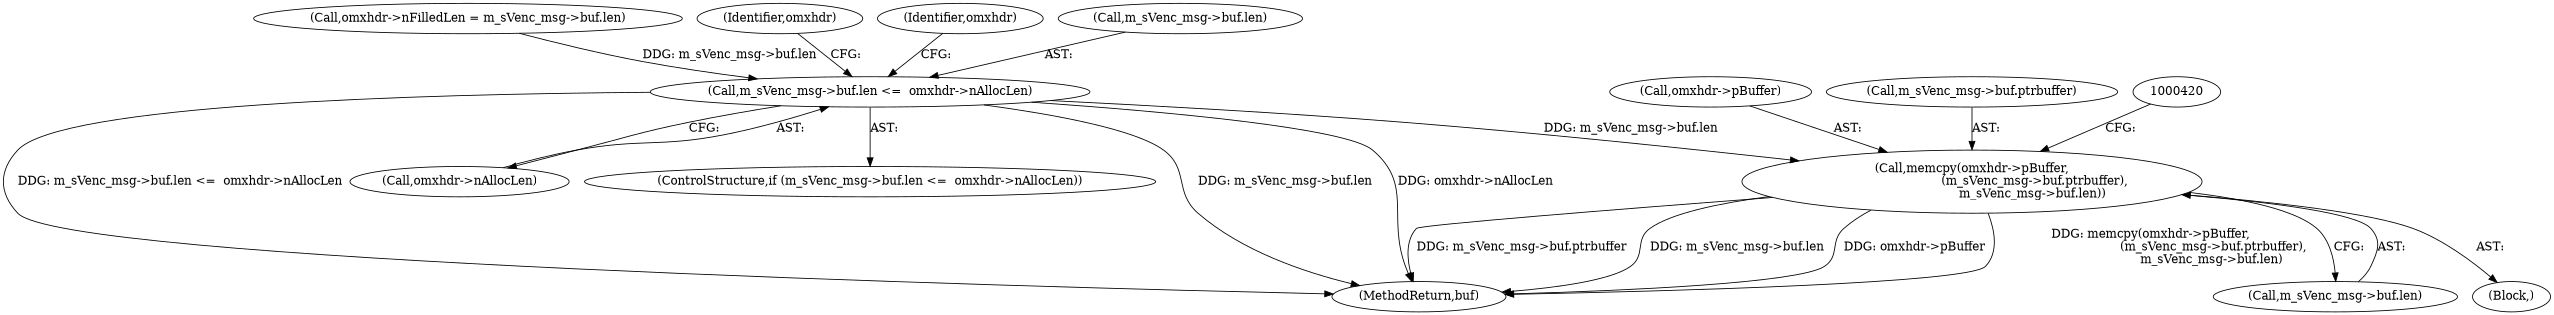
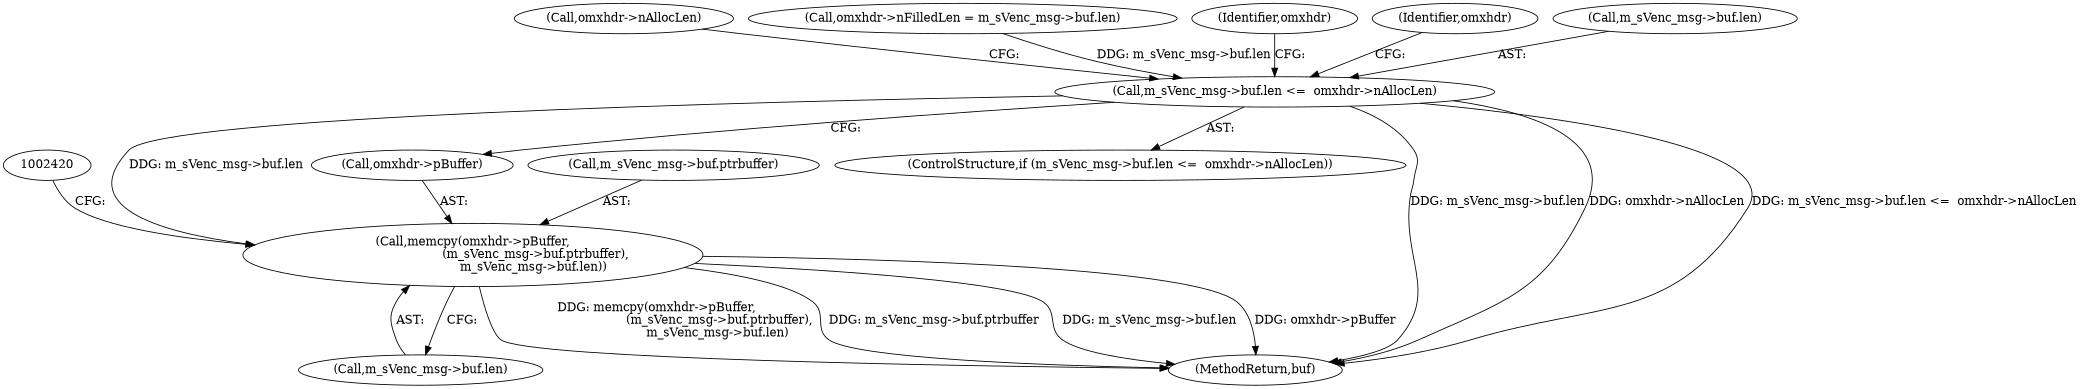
node "1000420": label "1000420" -> "1002420"
edge "(Call,omxhdr->nAllocLen)" -> "(Call,m_sVenc_msg->buf.len <=  omxhdr->nAllocLen)": label "AST: " -> "CFG: "
edge "(Call,m_sVenc_msg->buf.len <=  omxhdr->nAllocLen)" -> "(Call,omxhdr->nAllocLen)": now "(Call,m_sVenc_msg->buf.len <=  omxhdr->nAllocLen)" -> "(Call,omxhdr->pBuffer)"
node "(Block,)": removed
